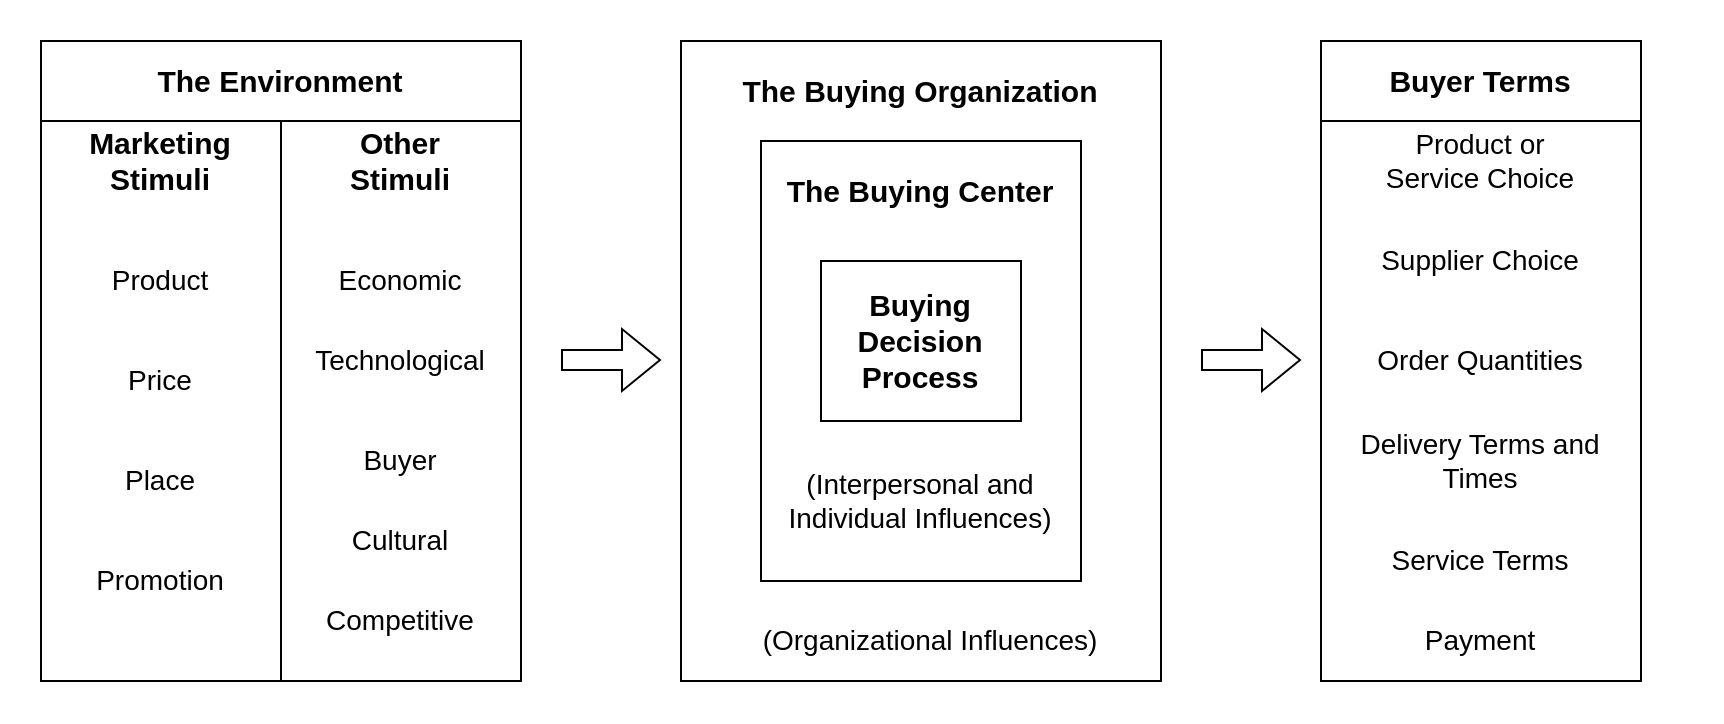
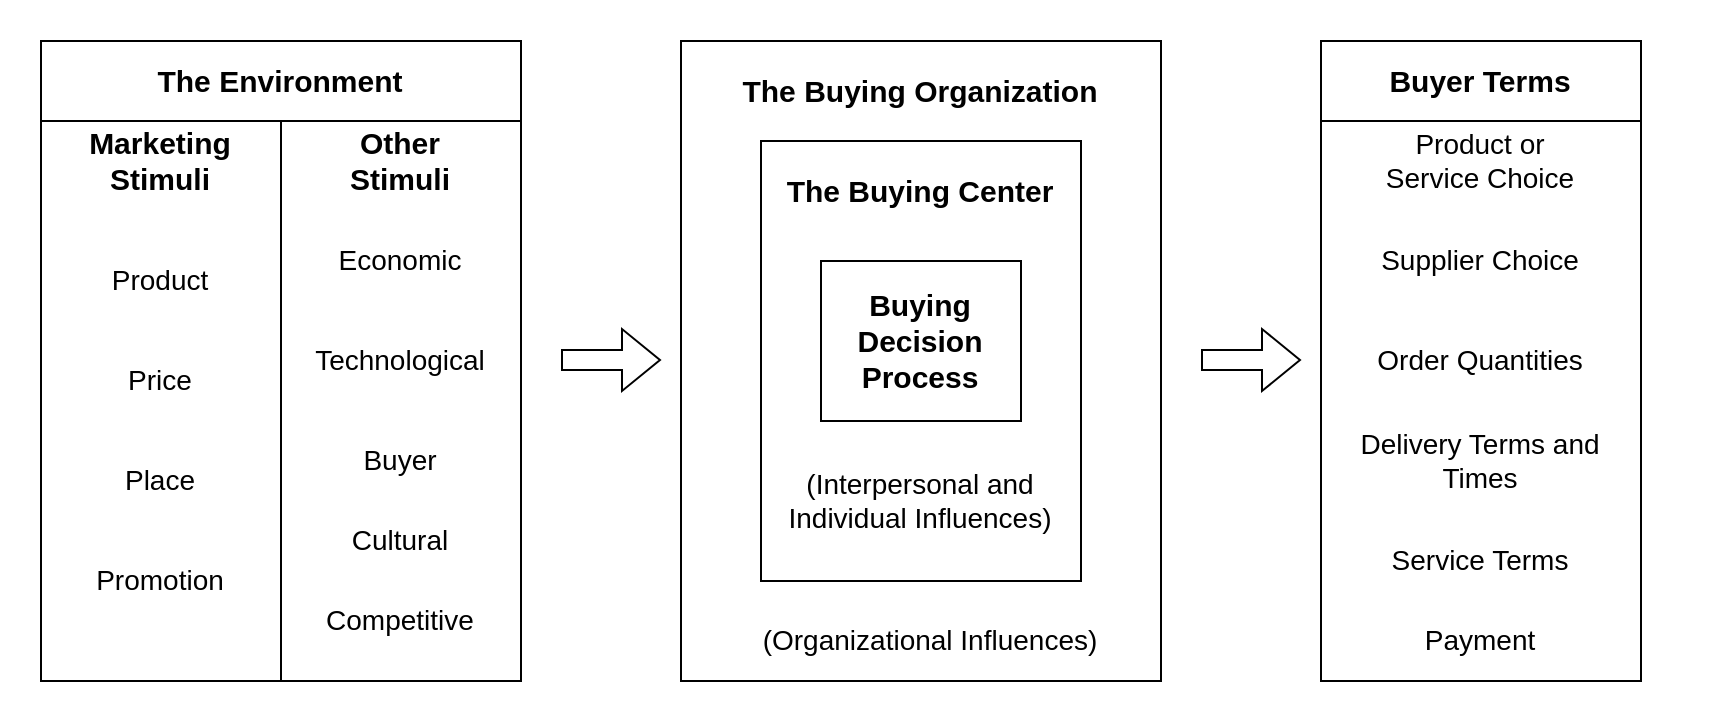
node "Economic": moved (401, 281) -> (401, 261)
